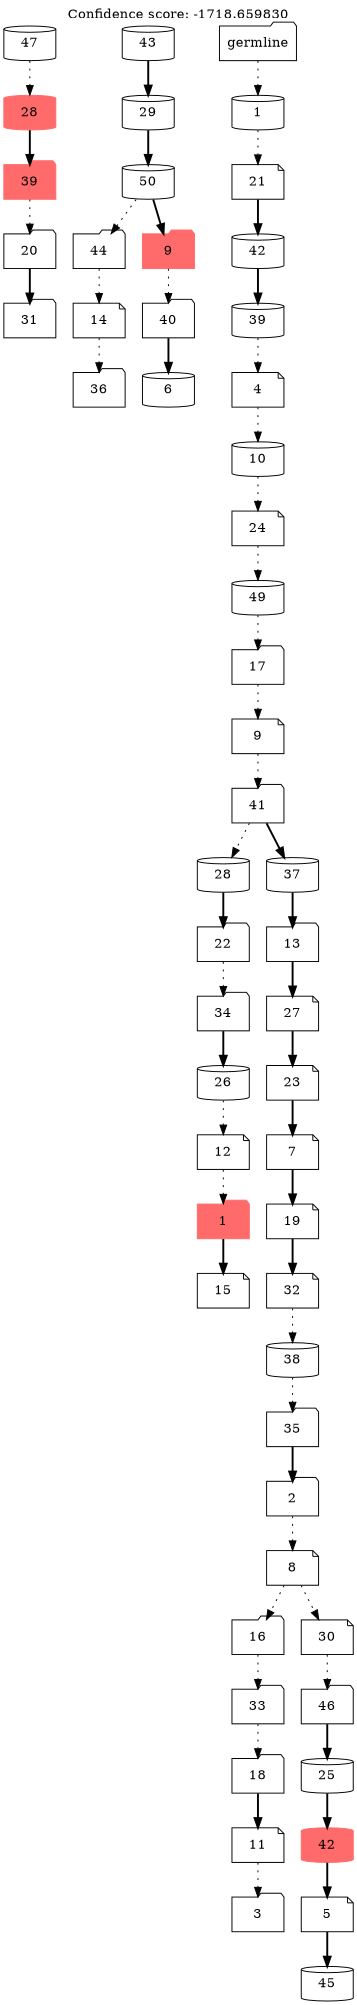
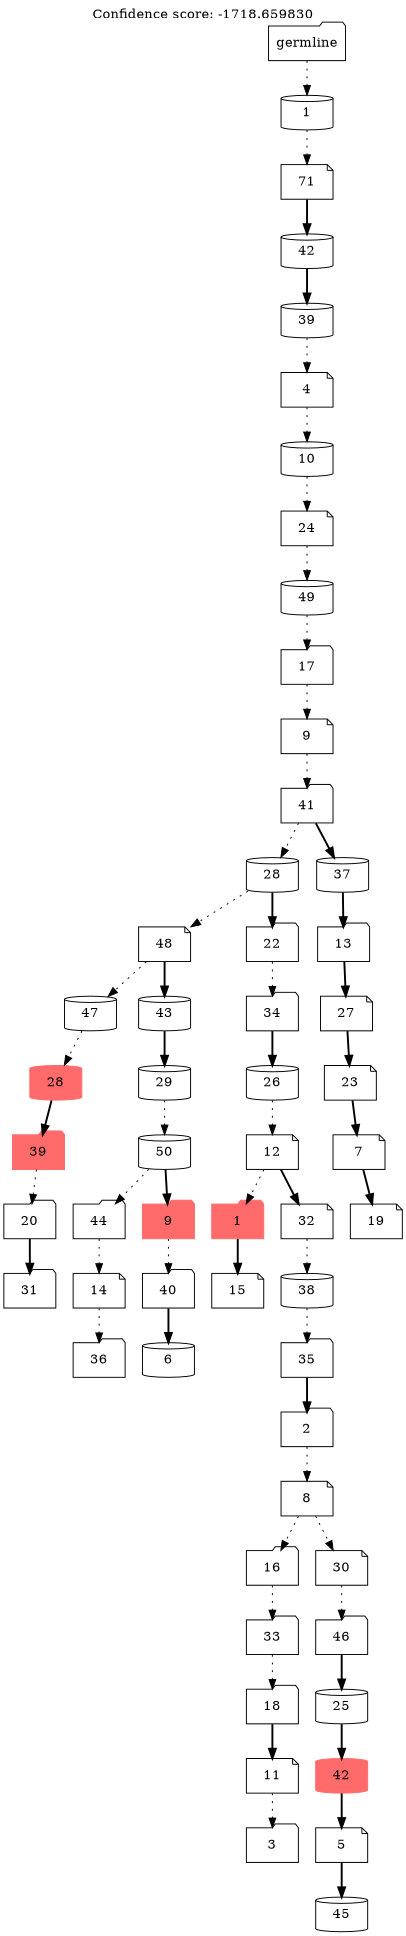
edge "29" -> "50": style bold -> dotted
node "21": label "21" -> "71"
node "48": added
edge "19" -> "32": now "12" -> "32"
